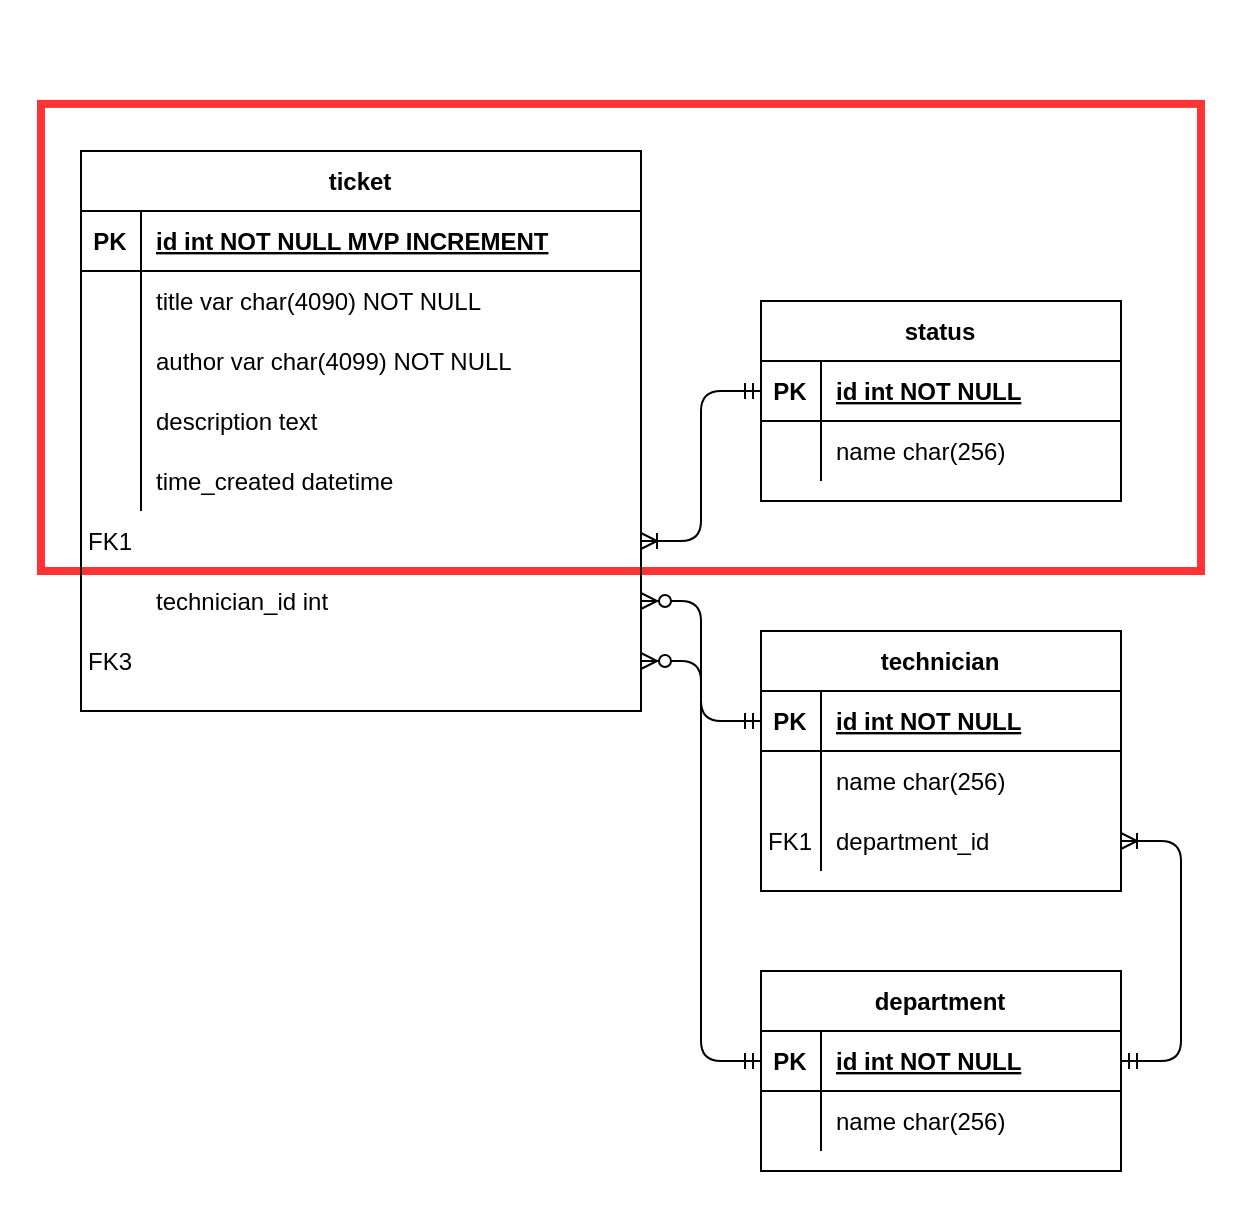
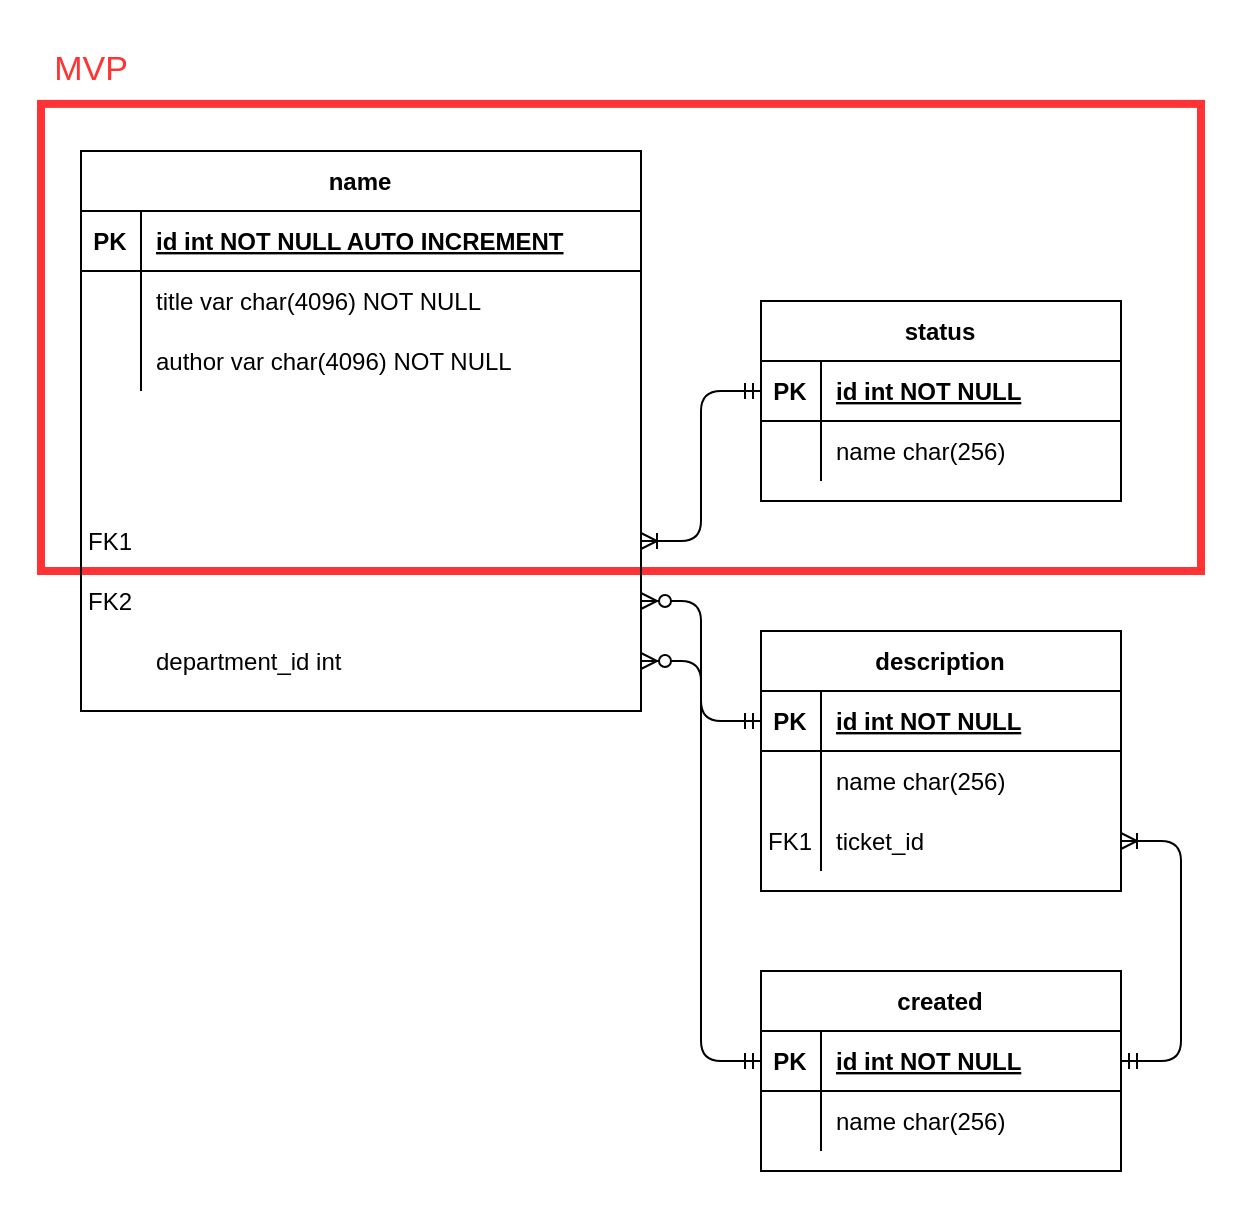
node "MVP": added
node "ticket": label "ticket" -> "name"
node "id int NOT NULL MVP INCREMENT": label "id int NOT NULL MVP INCREMENT" -> "id int NOT NULL AUTO INCREMENT"
node "title var char(4090) NOT NULL": label "title var char(4090) NOT NULL" -> "title var char(4096) NOT NULL"
node "author var char(4099) NOT NULL": label "author var char(4099) NOT NULL" -> "author var char(4096) NOT NULL"
node "description text": removed
node "time_created datetime": removed
node "FK2": added
node "technician_id int": removed
node "FK3": removed
node "department_id int": added
node "technician": label "technician" -> "description"
node "department_id": label "department_id" -> "ticket_id"
node "department": label "department" -> "created"
